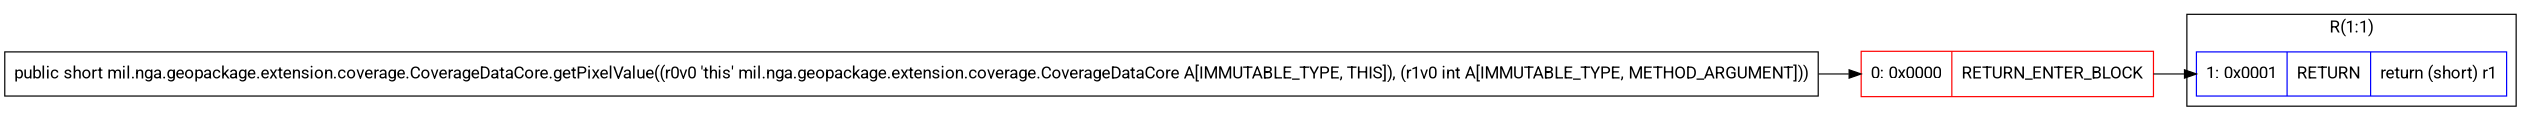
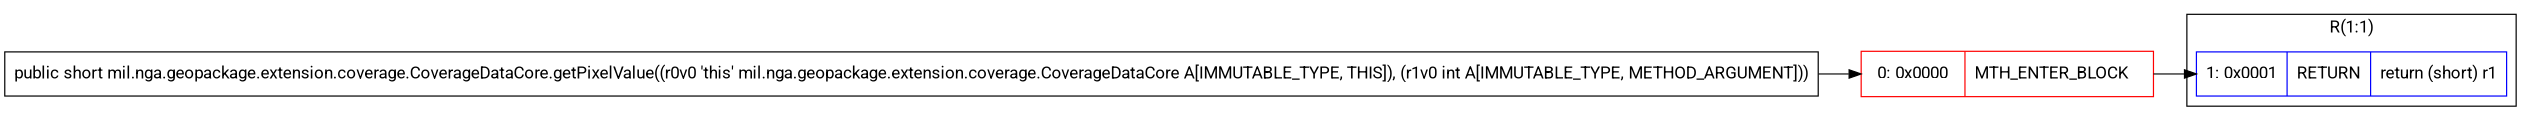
node "0: 0x0000": text "RETURN_ENTER_BLOCK" -> "MTH_ENTER_BLOCK"
